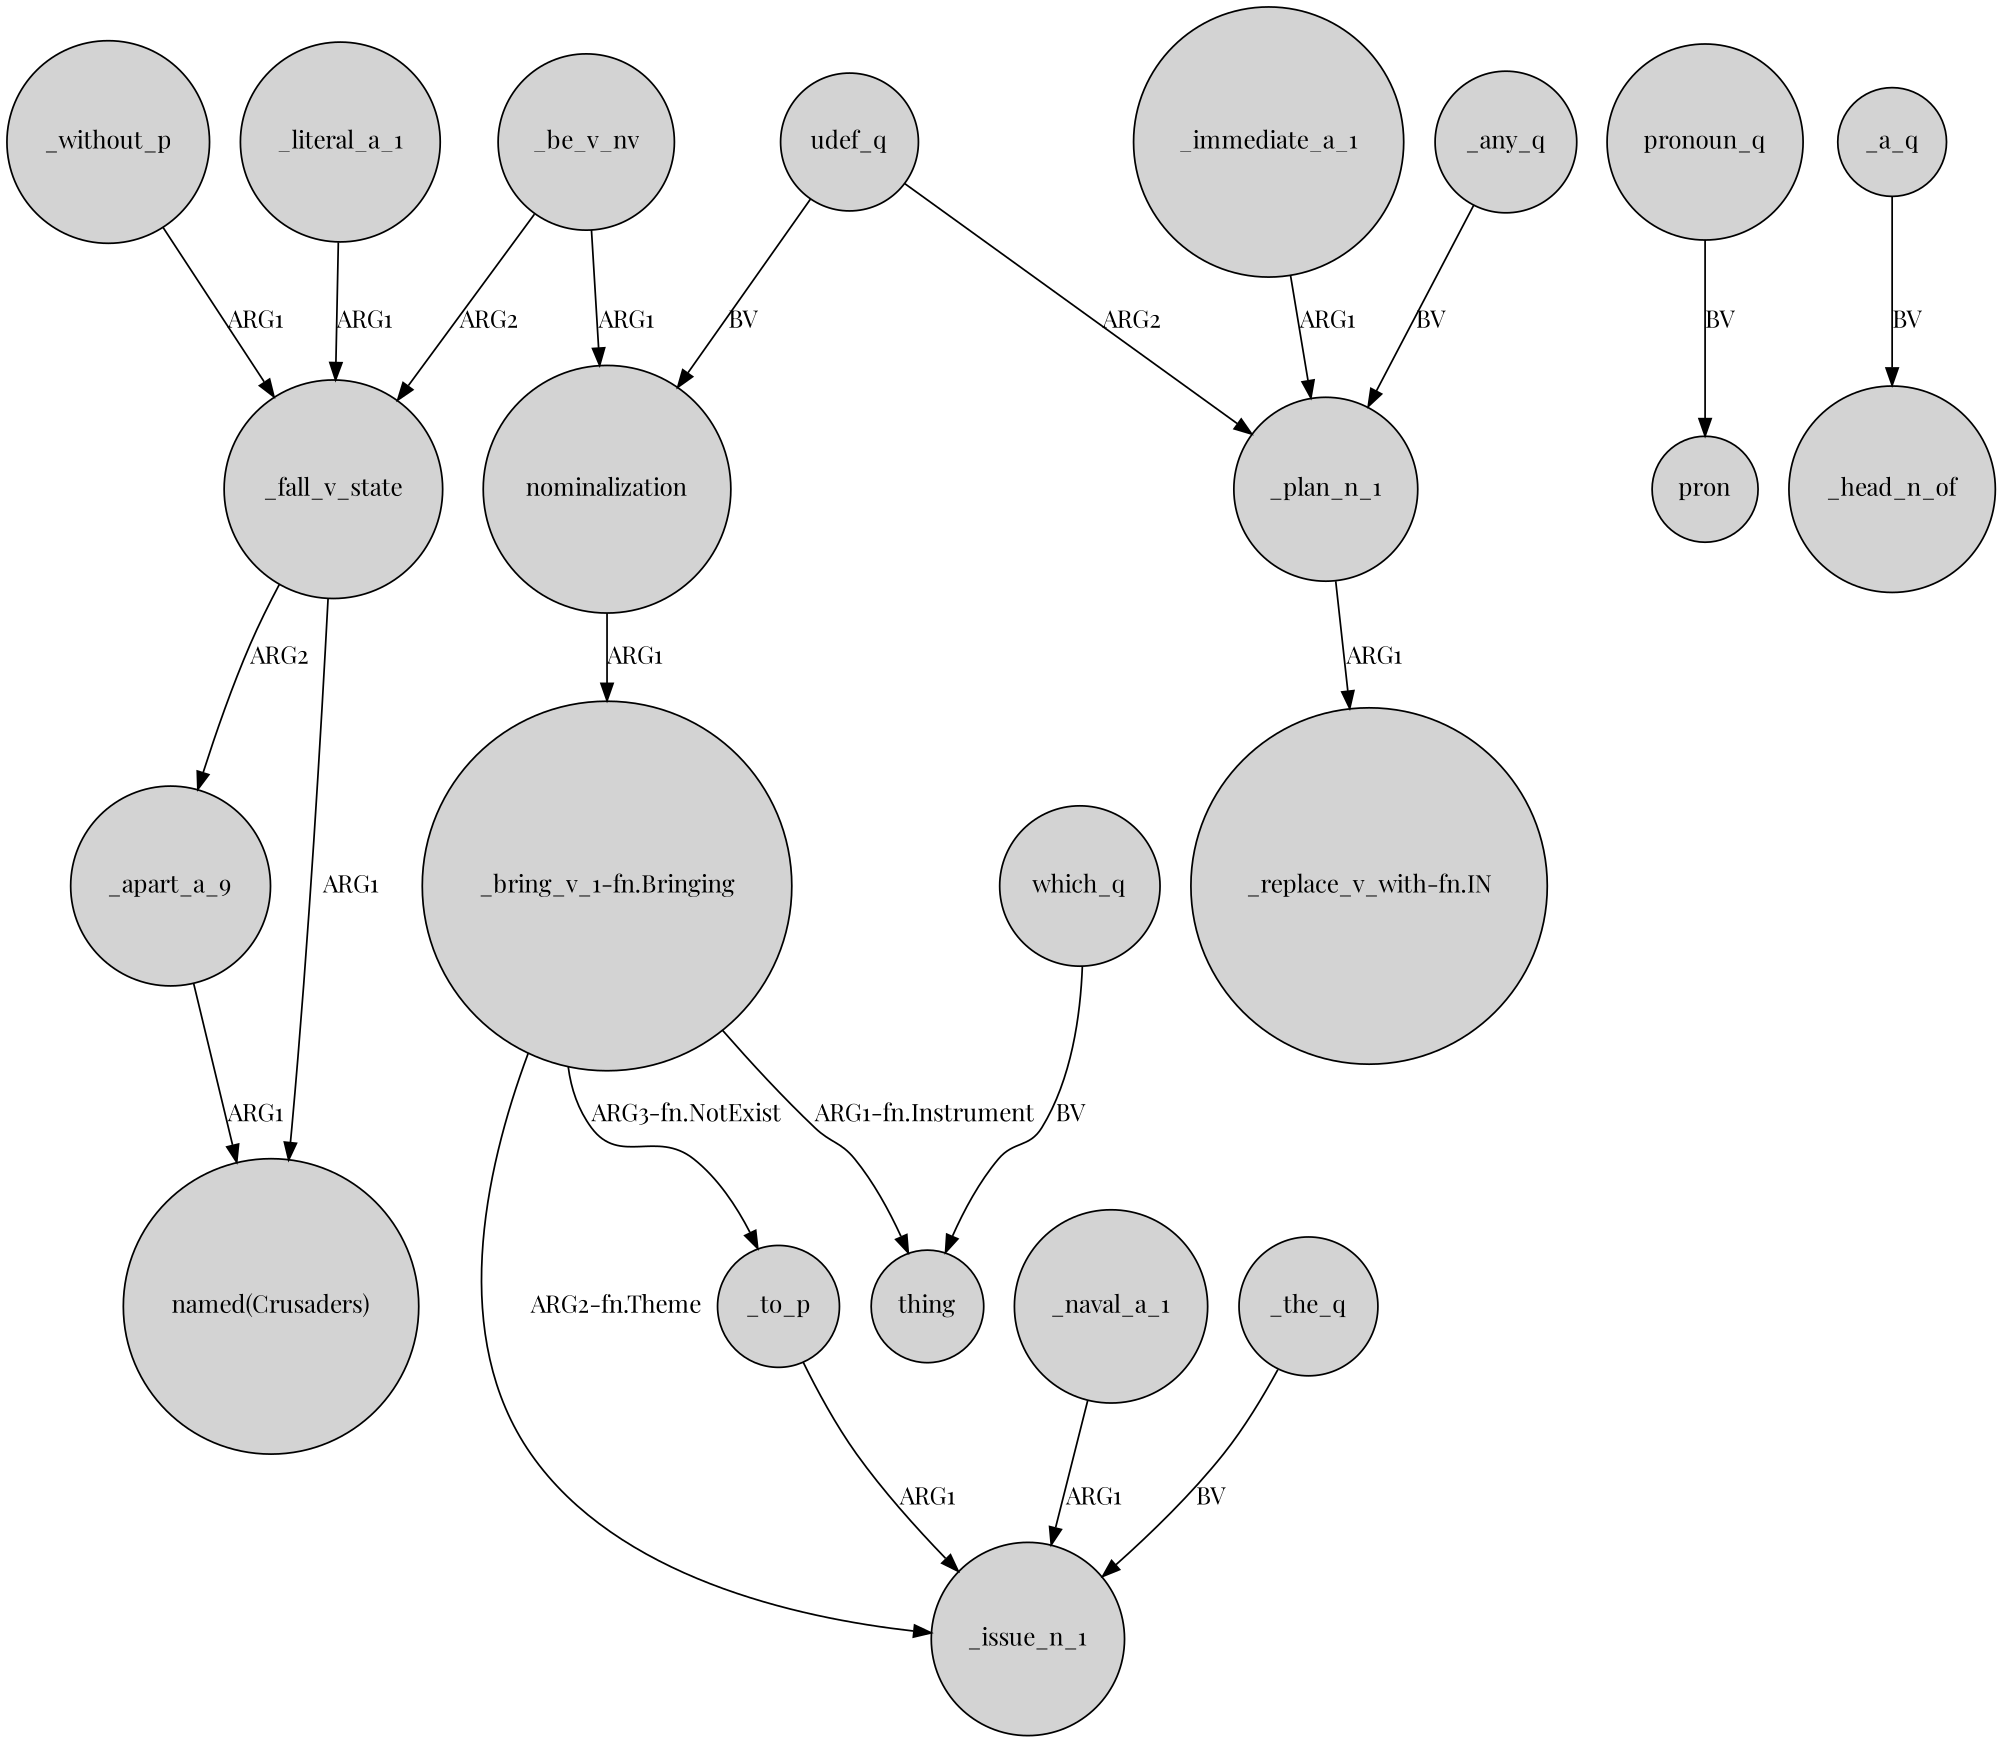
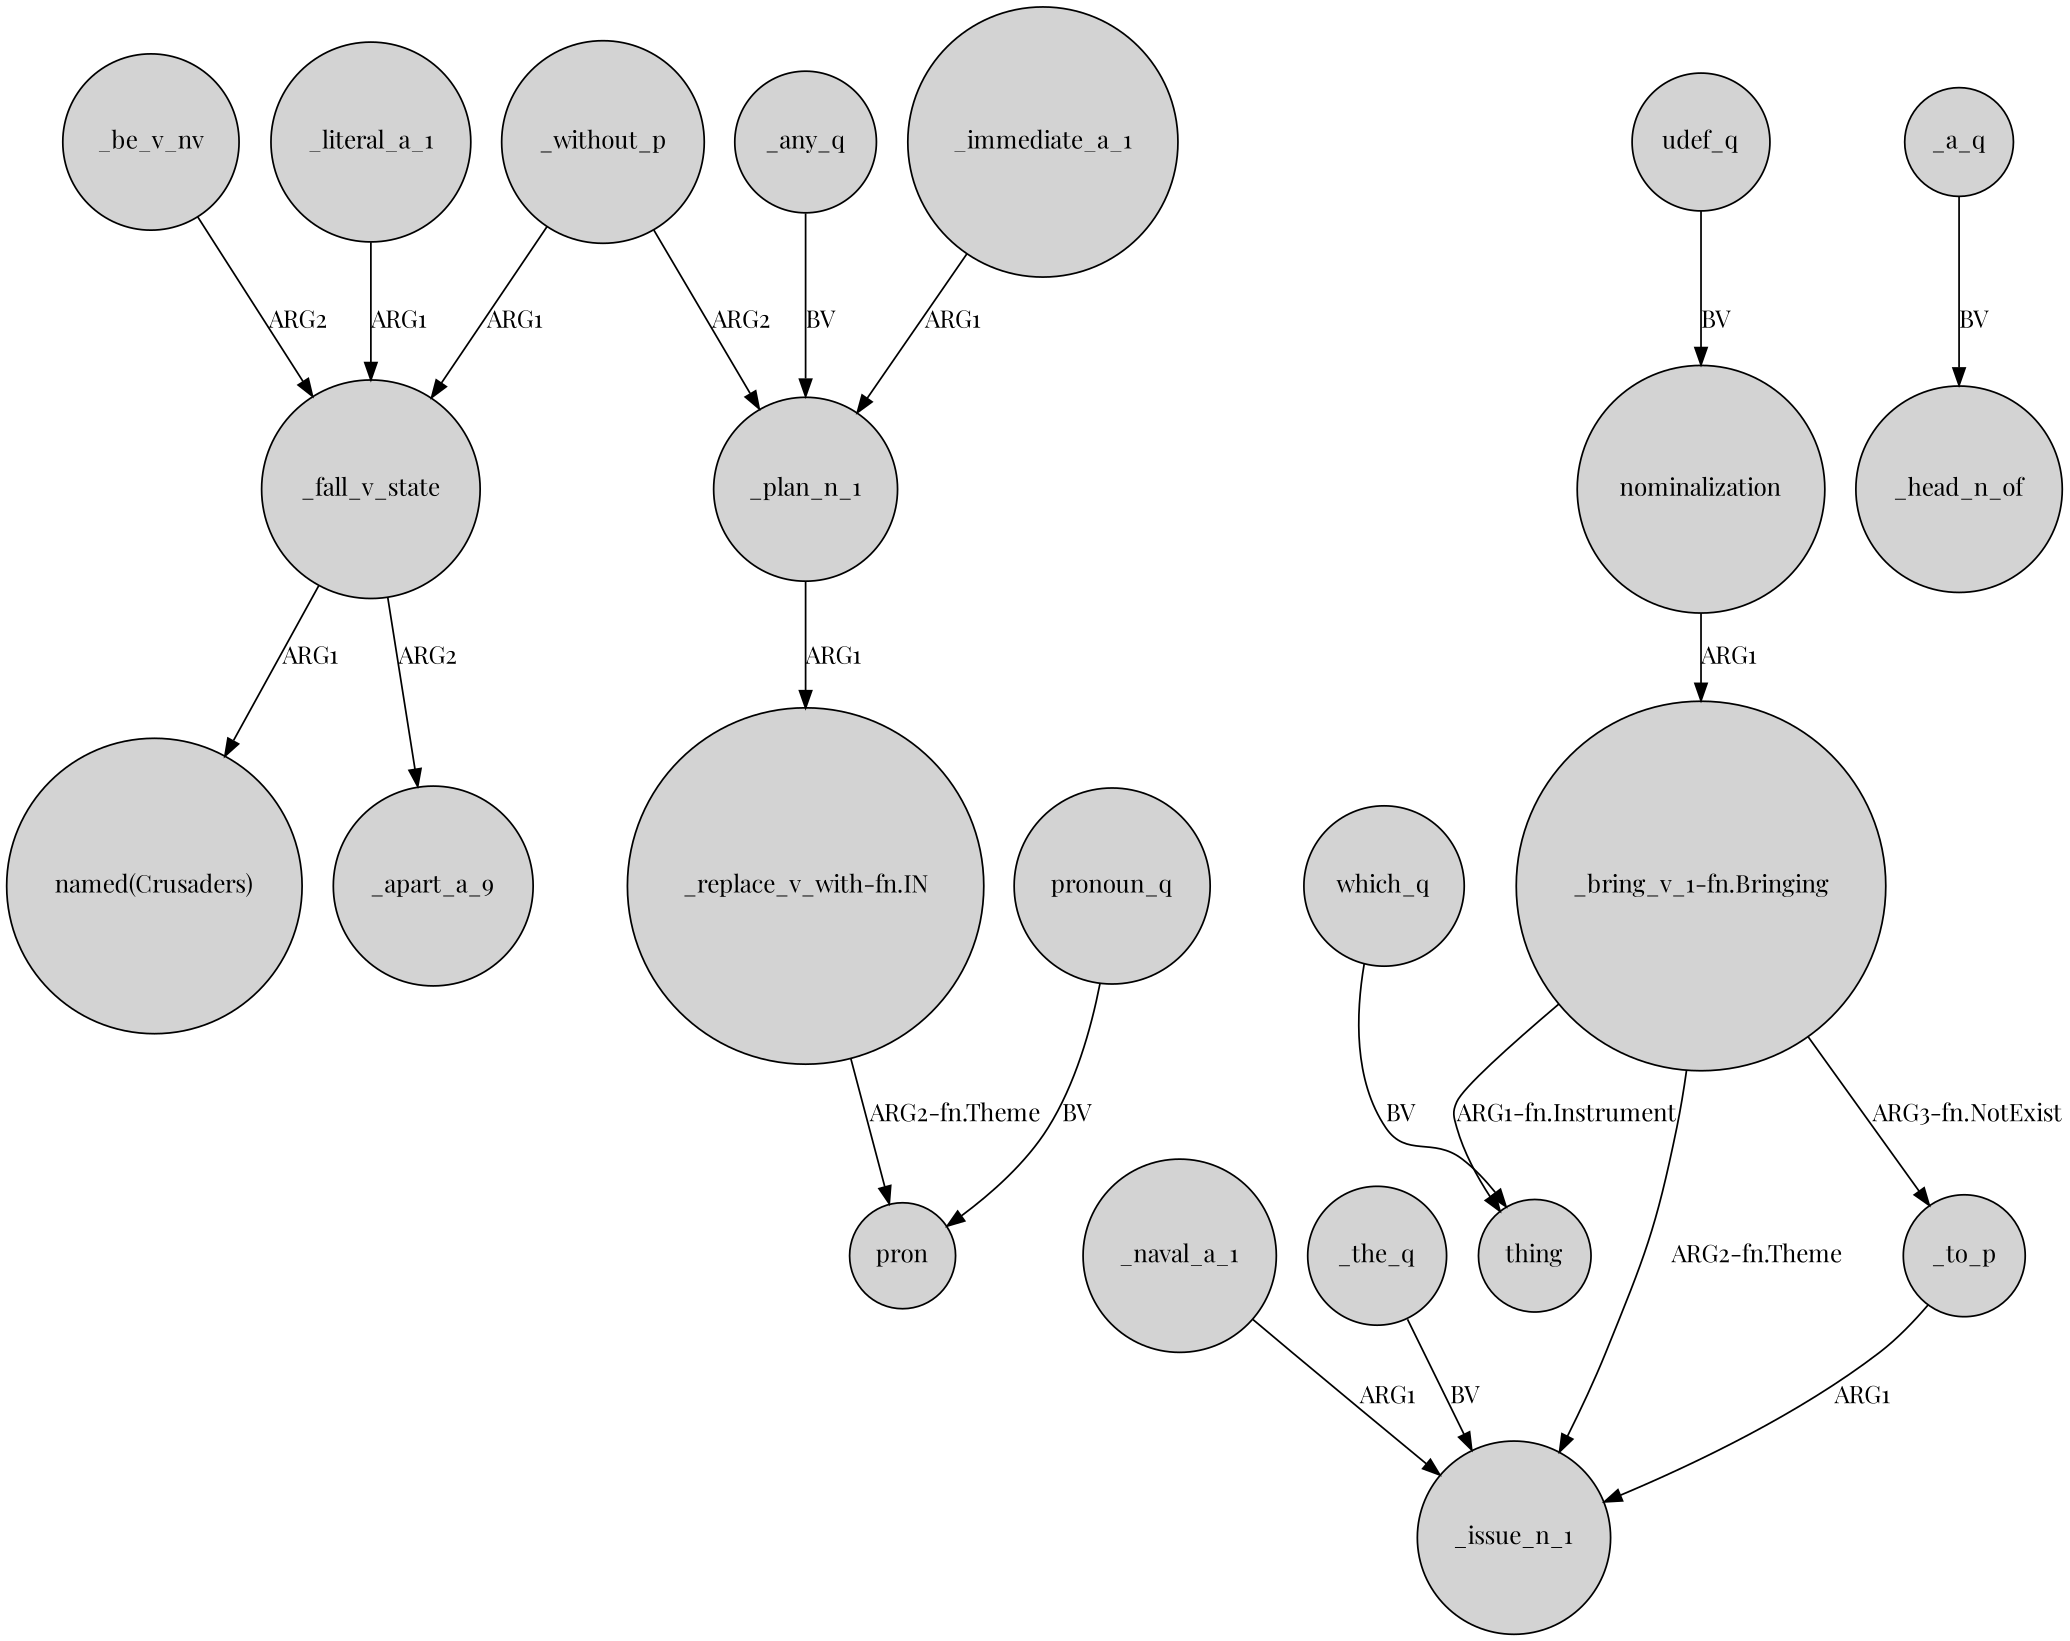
edge "_be_v_nv" -> "nominalization": removed, label "ARG1"
edge "udef_q" -> "_plan_n_1": now "_without_p" -> "_plan_n_1"
edge "_apart_a_9" -> "named(Crusaders)": removed, label "ARG1"
edge "_replace_v_with-fn.IN" -> "pron": added, label "ARG2-fn.Theme"
